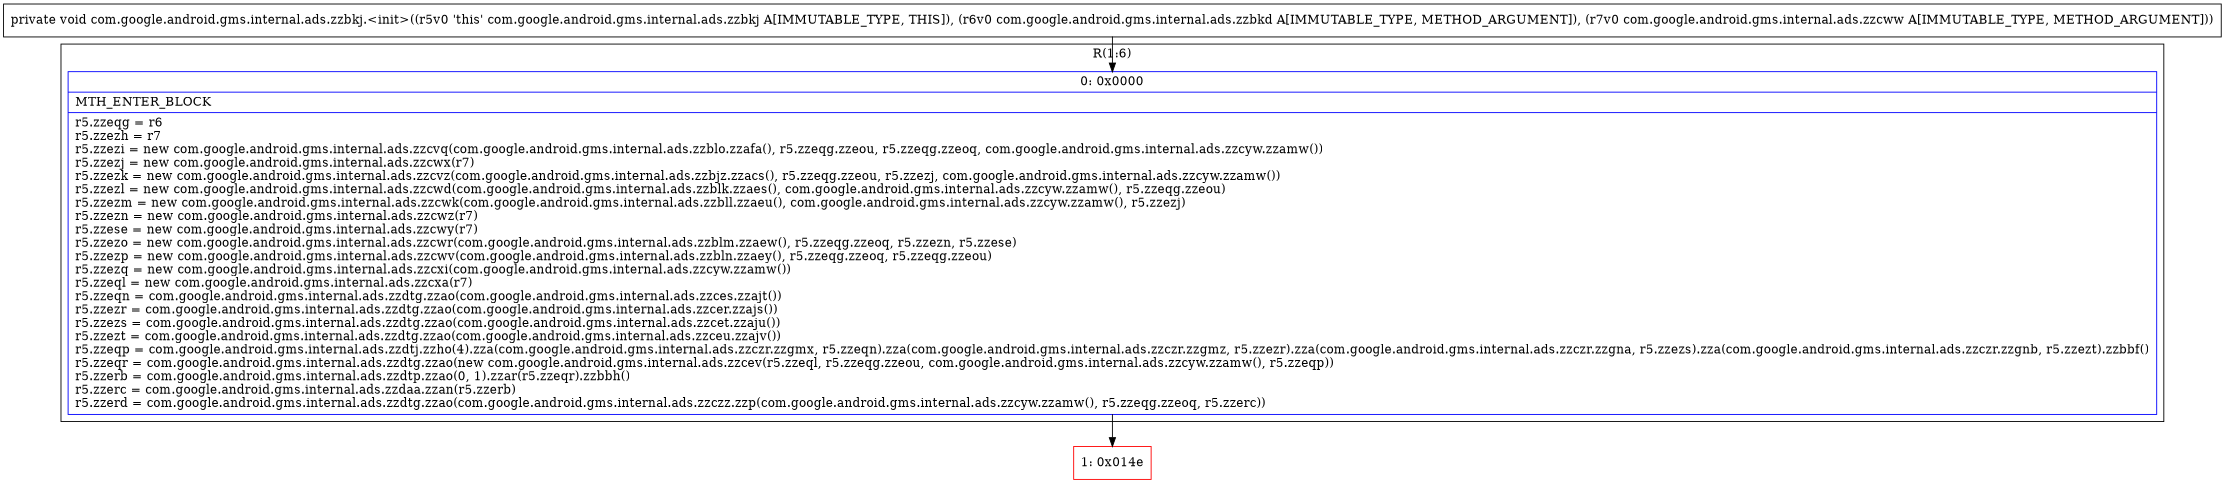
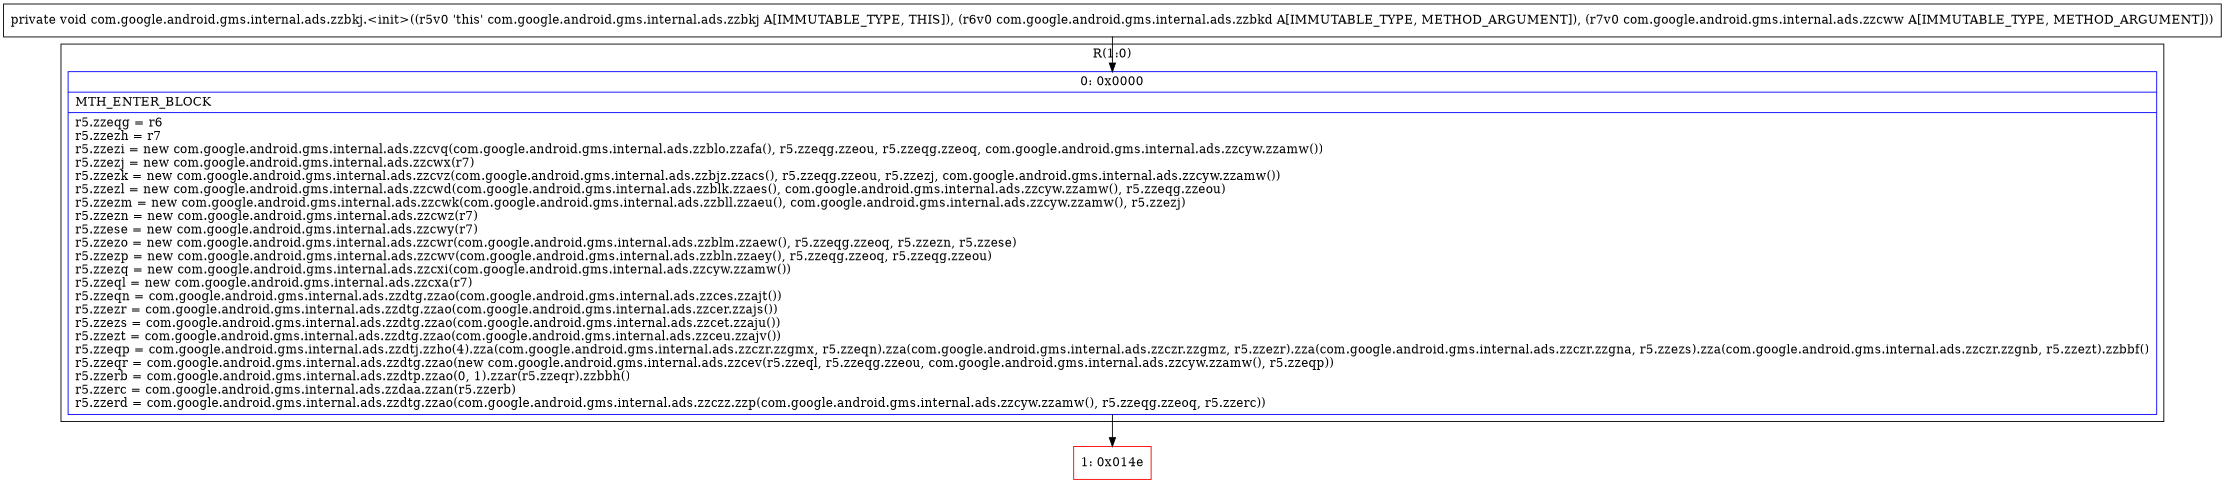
cluster "R(1:6)": label "R(1:6)" -> "R(1:0)"
